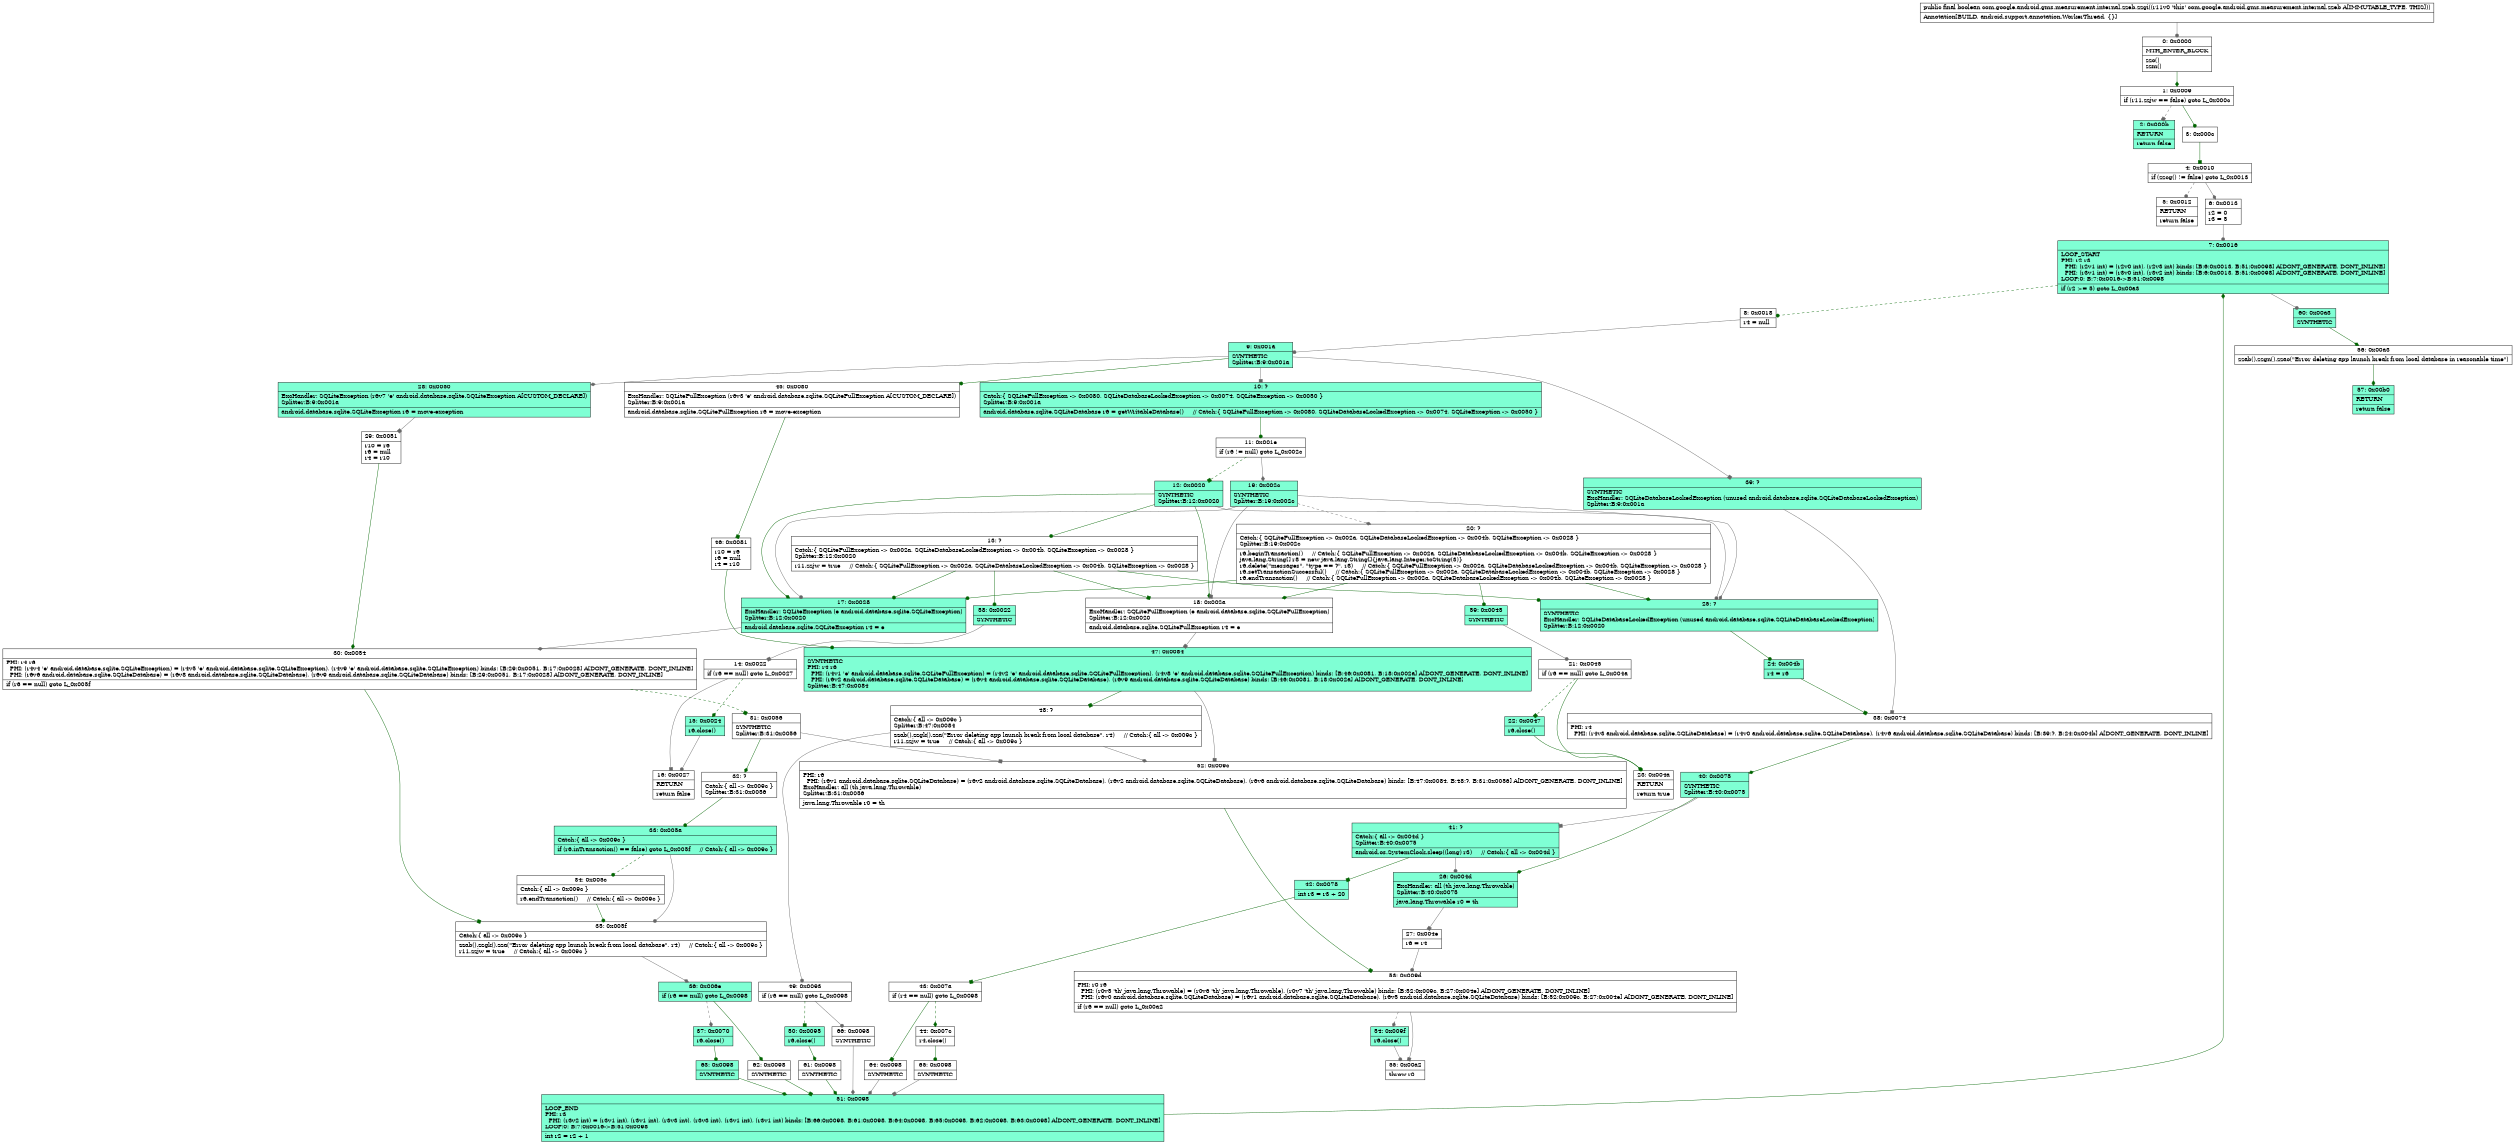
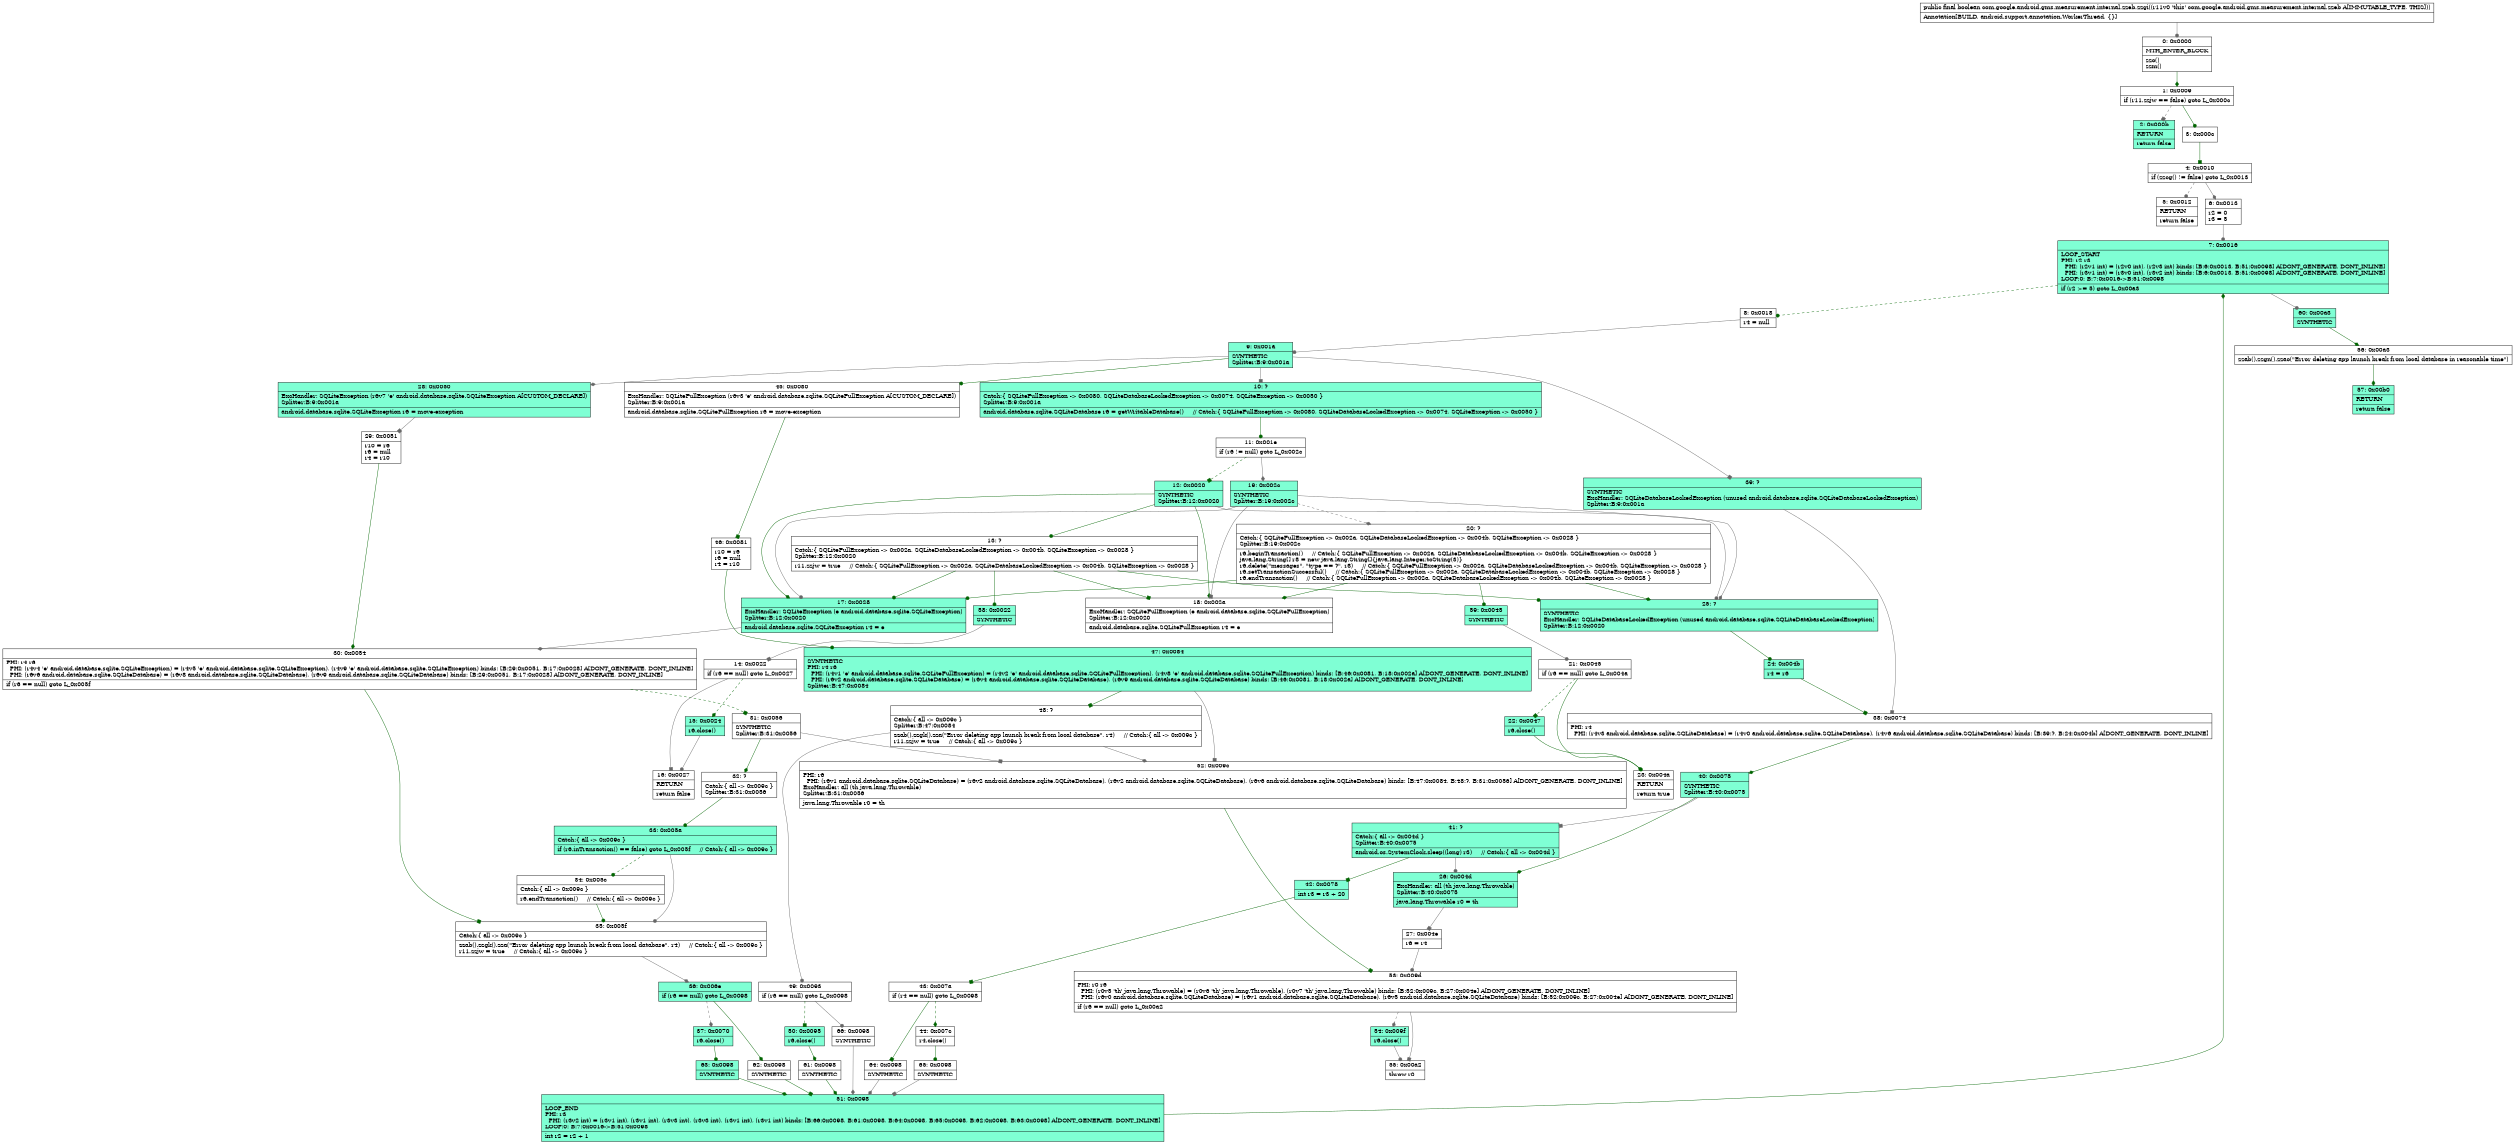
edge "18: 0x002a" -> "47: 0x0084": removed
